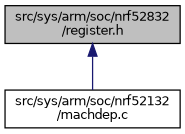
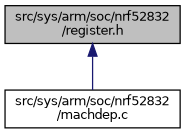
node "src/sys/arm/soc/nrf52132 /machdep.c": label "src/sys/arm/soc/nrf52132 /machdep.c" -> "src/sys/arm/soc/nrf52832 /machdep.c"
